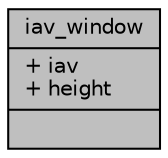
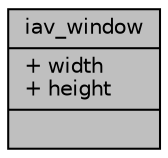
node "iav_window": text "+ iav" -> "+ width"
